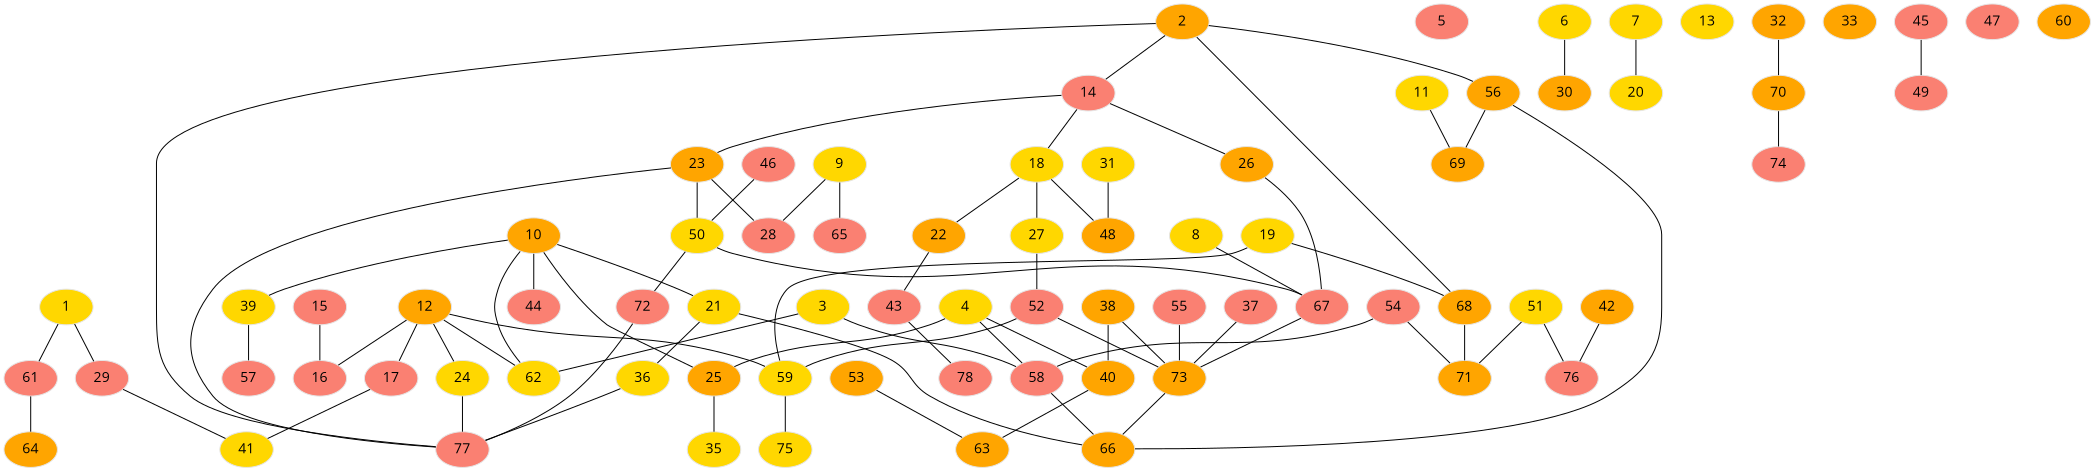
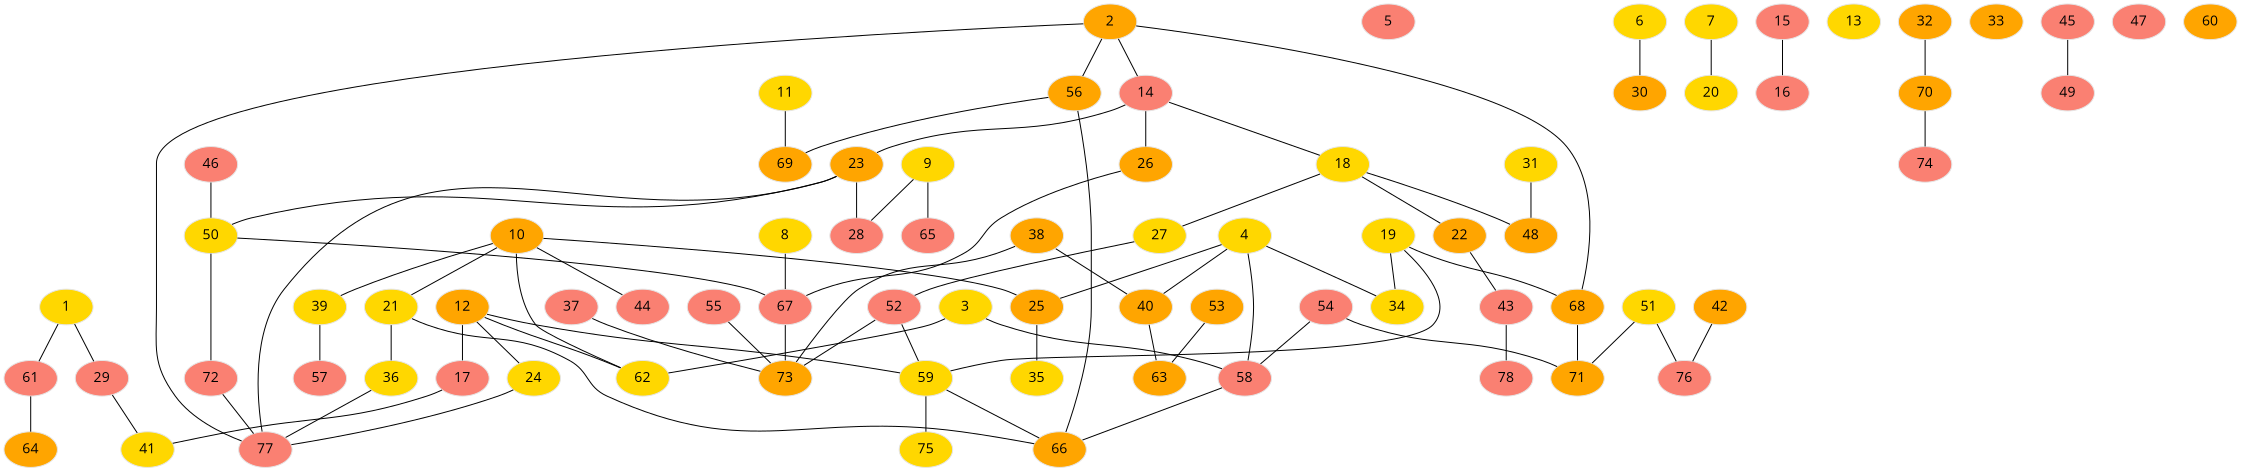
node "34": added
edge "12" -- "16": removed
edge "73" -- "66": now "59" -- "66"
